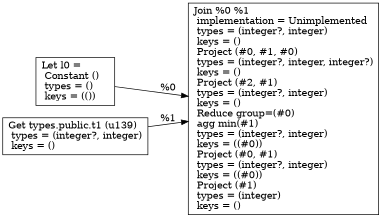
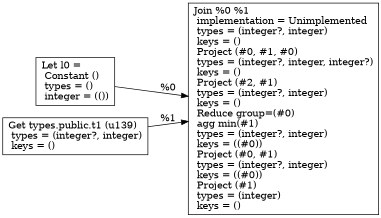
node "Let l0 = Constant () types = () keys = (())": label "Let l0 = Constant () types = () keys = (())" -> "Let l0 = Constant () types = () integer = (())"
